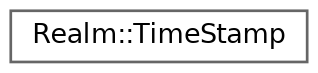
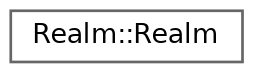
node "Realm::TimeStamp": label "Realm::TimeStamp" -> "Realm::Realm"
